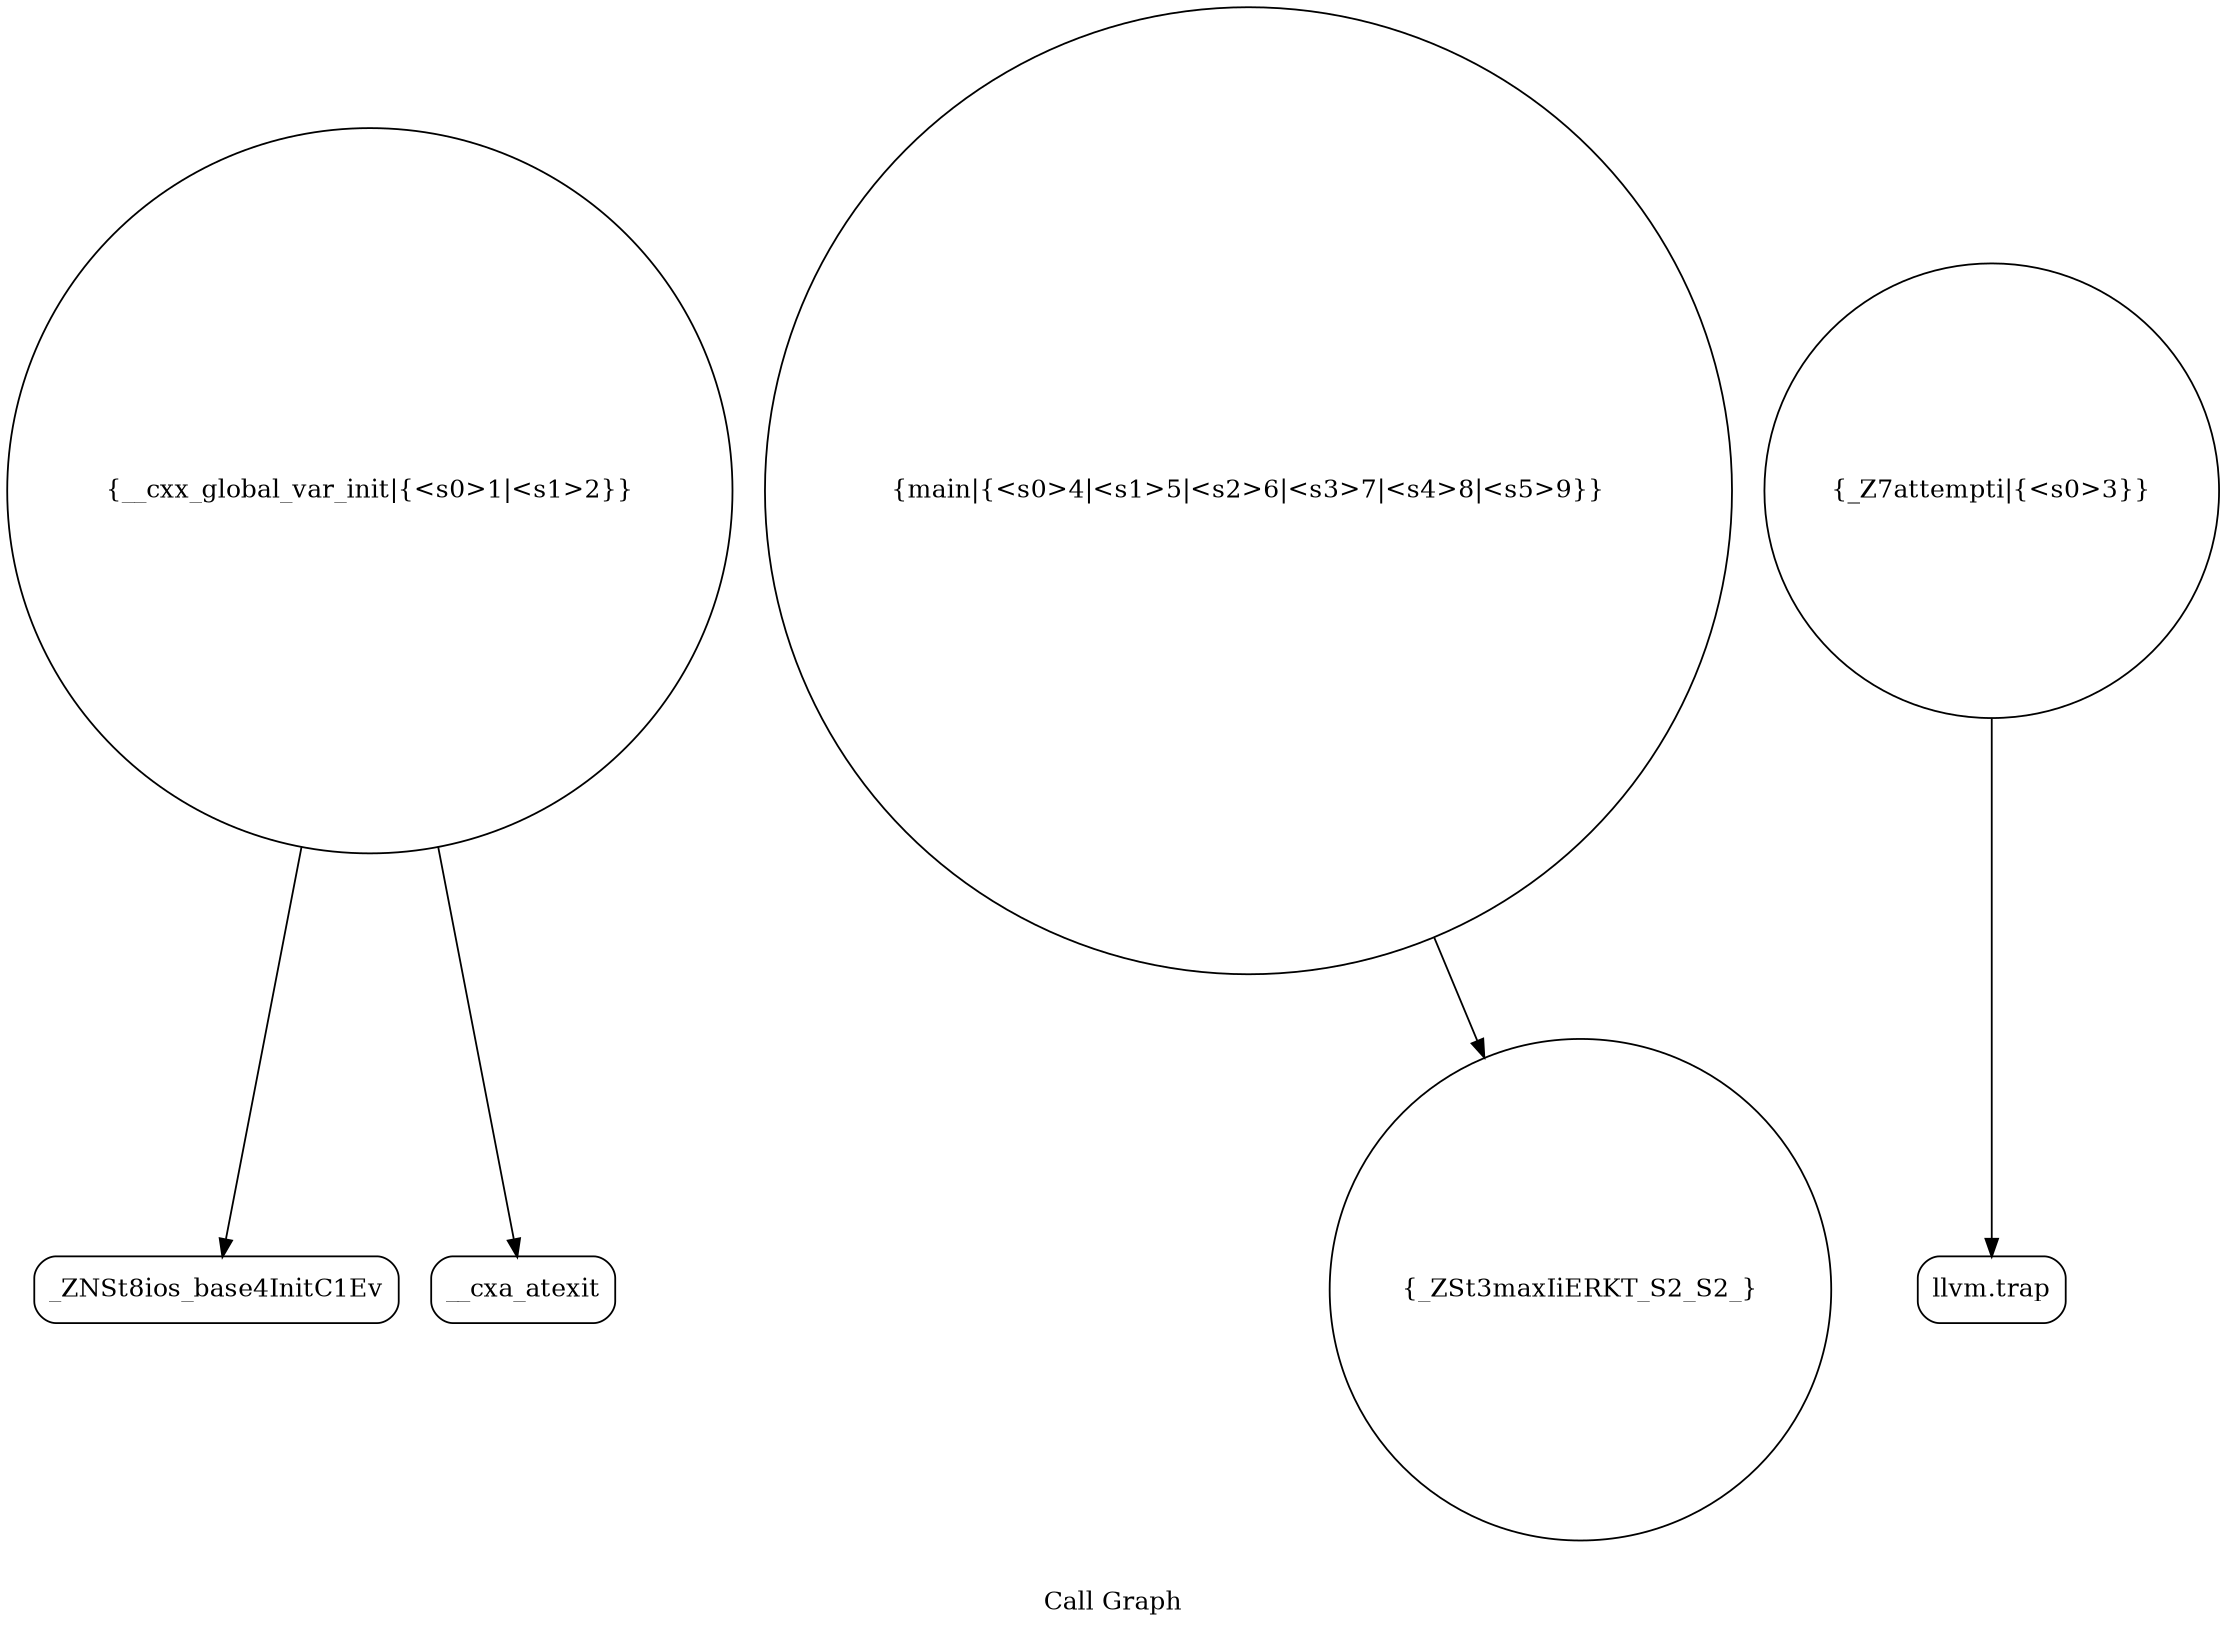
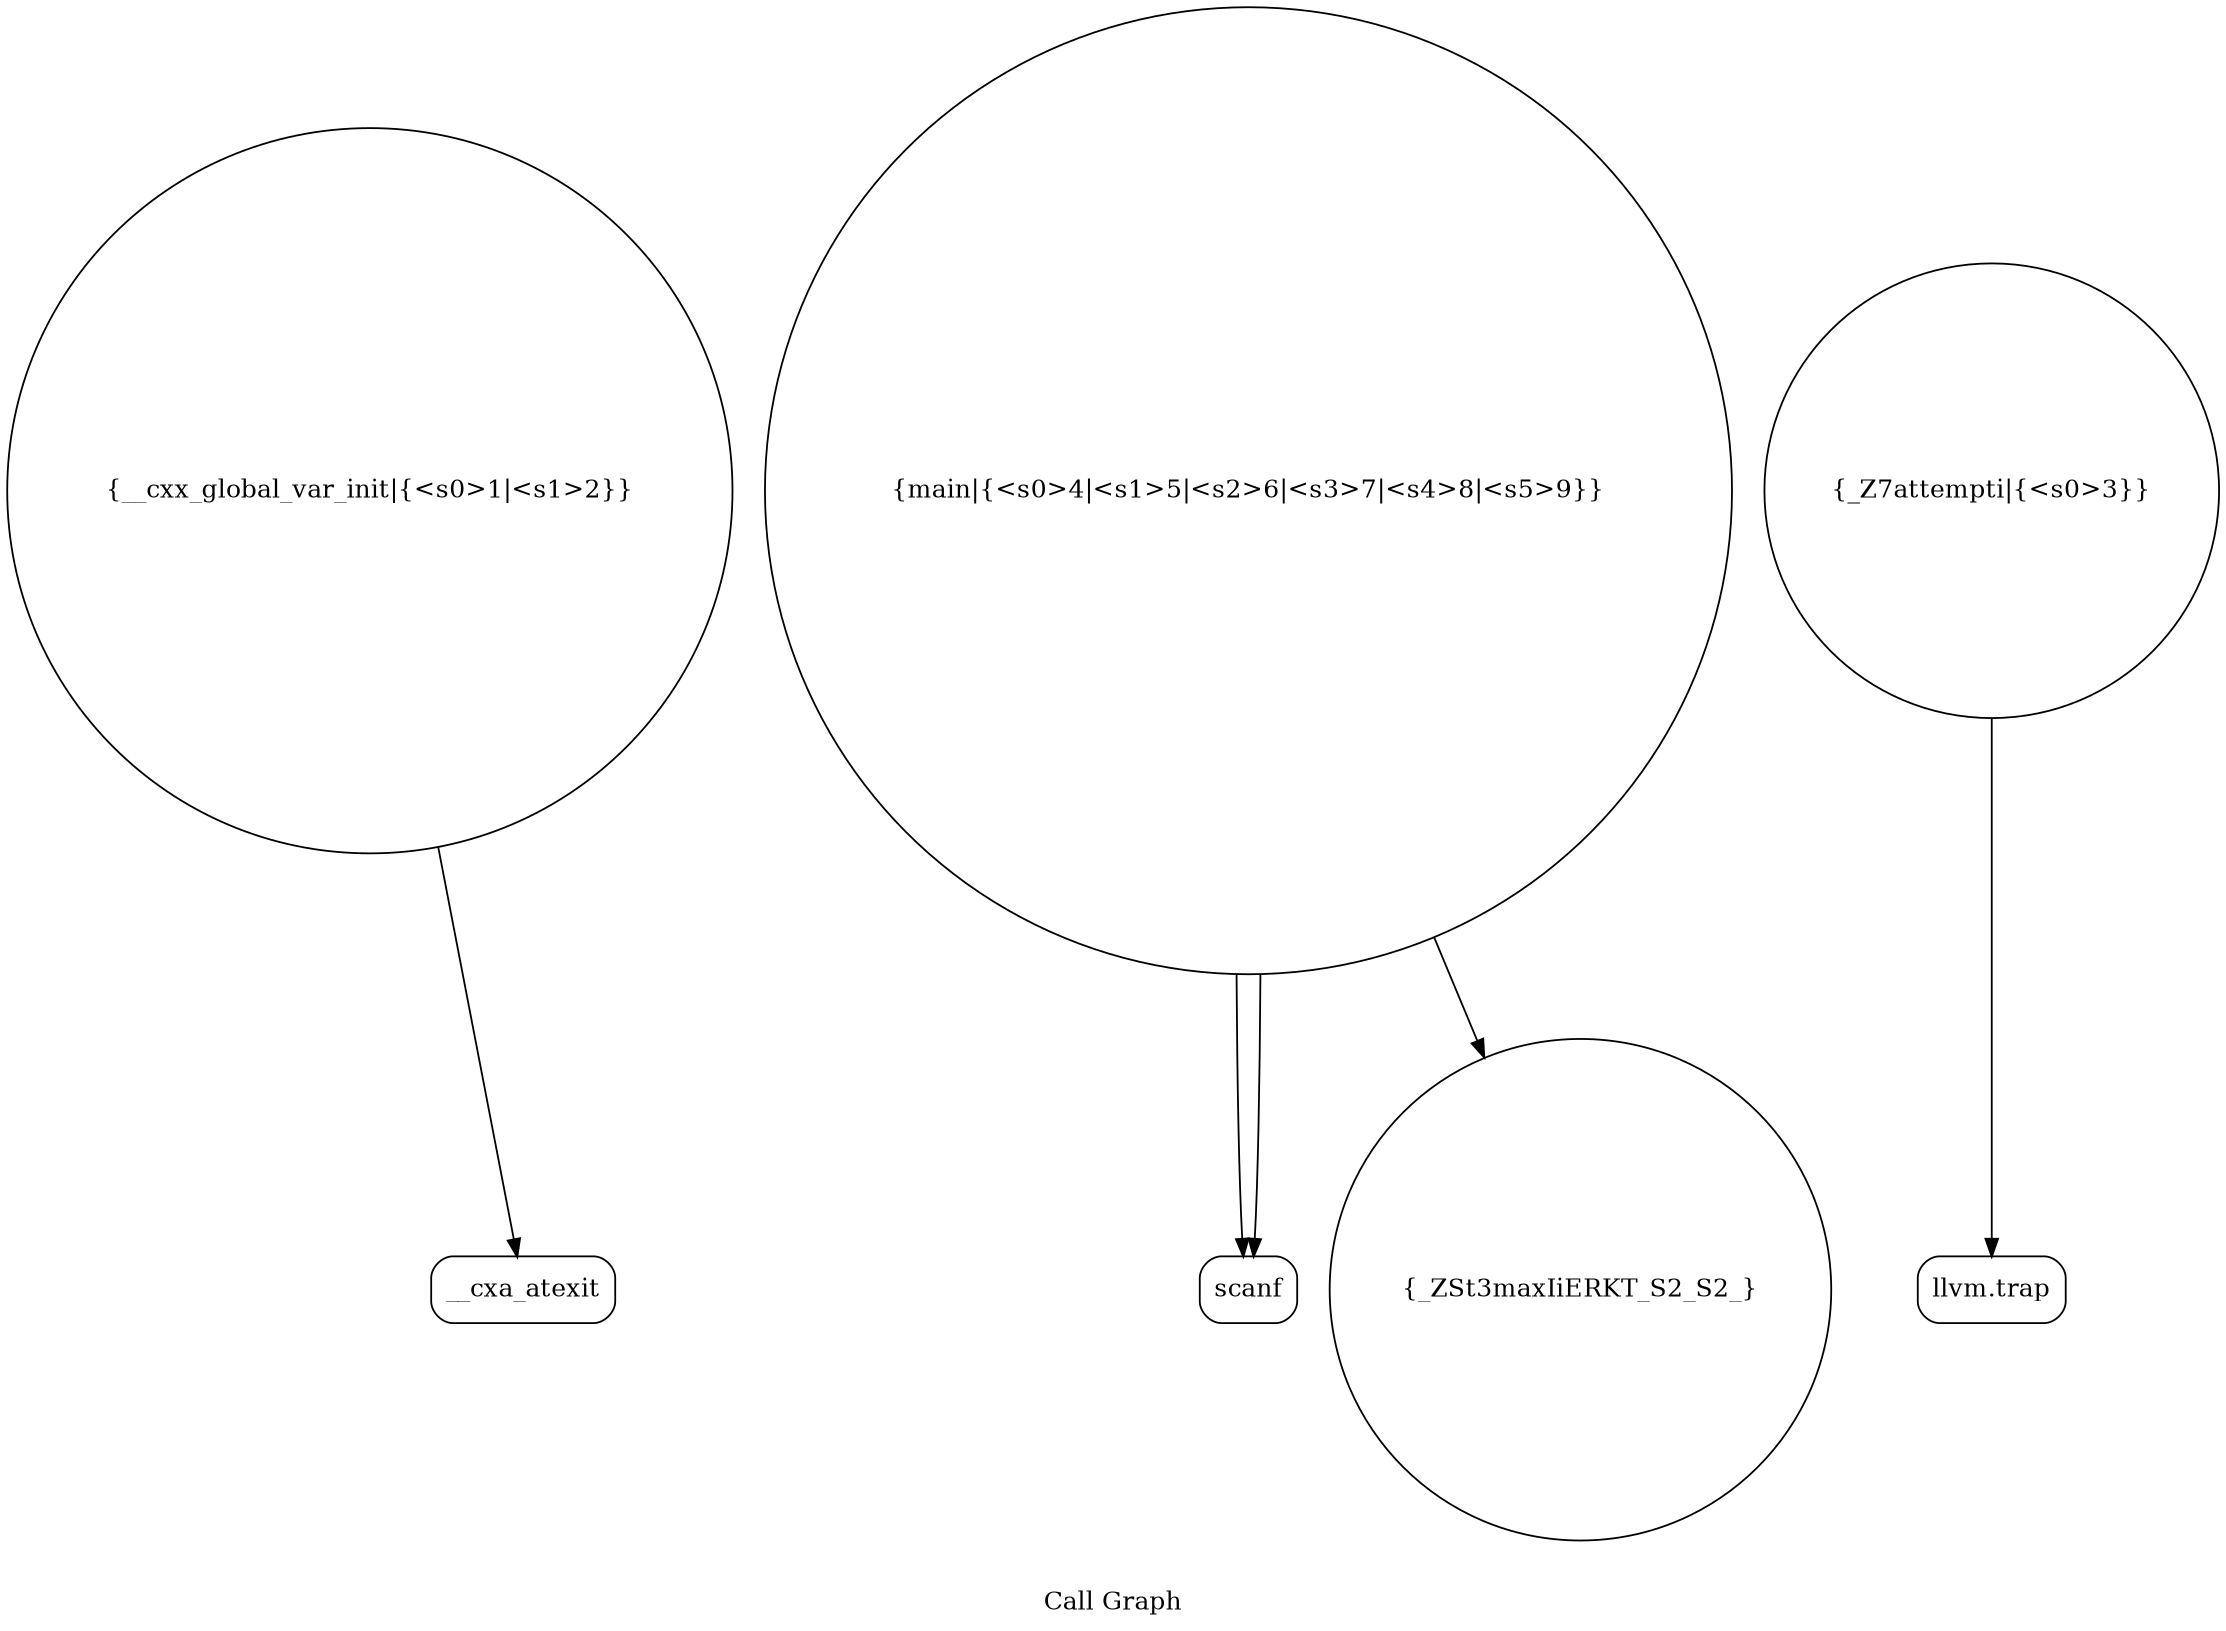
node "_ZNSt8ios_base4InitC1Ev": removed
node "scanf": added
